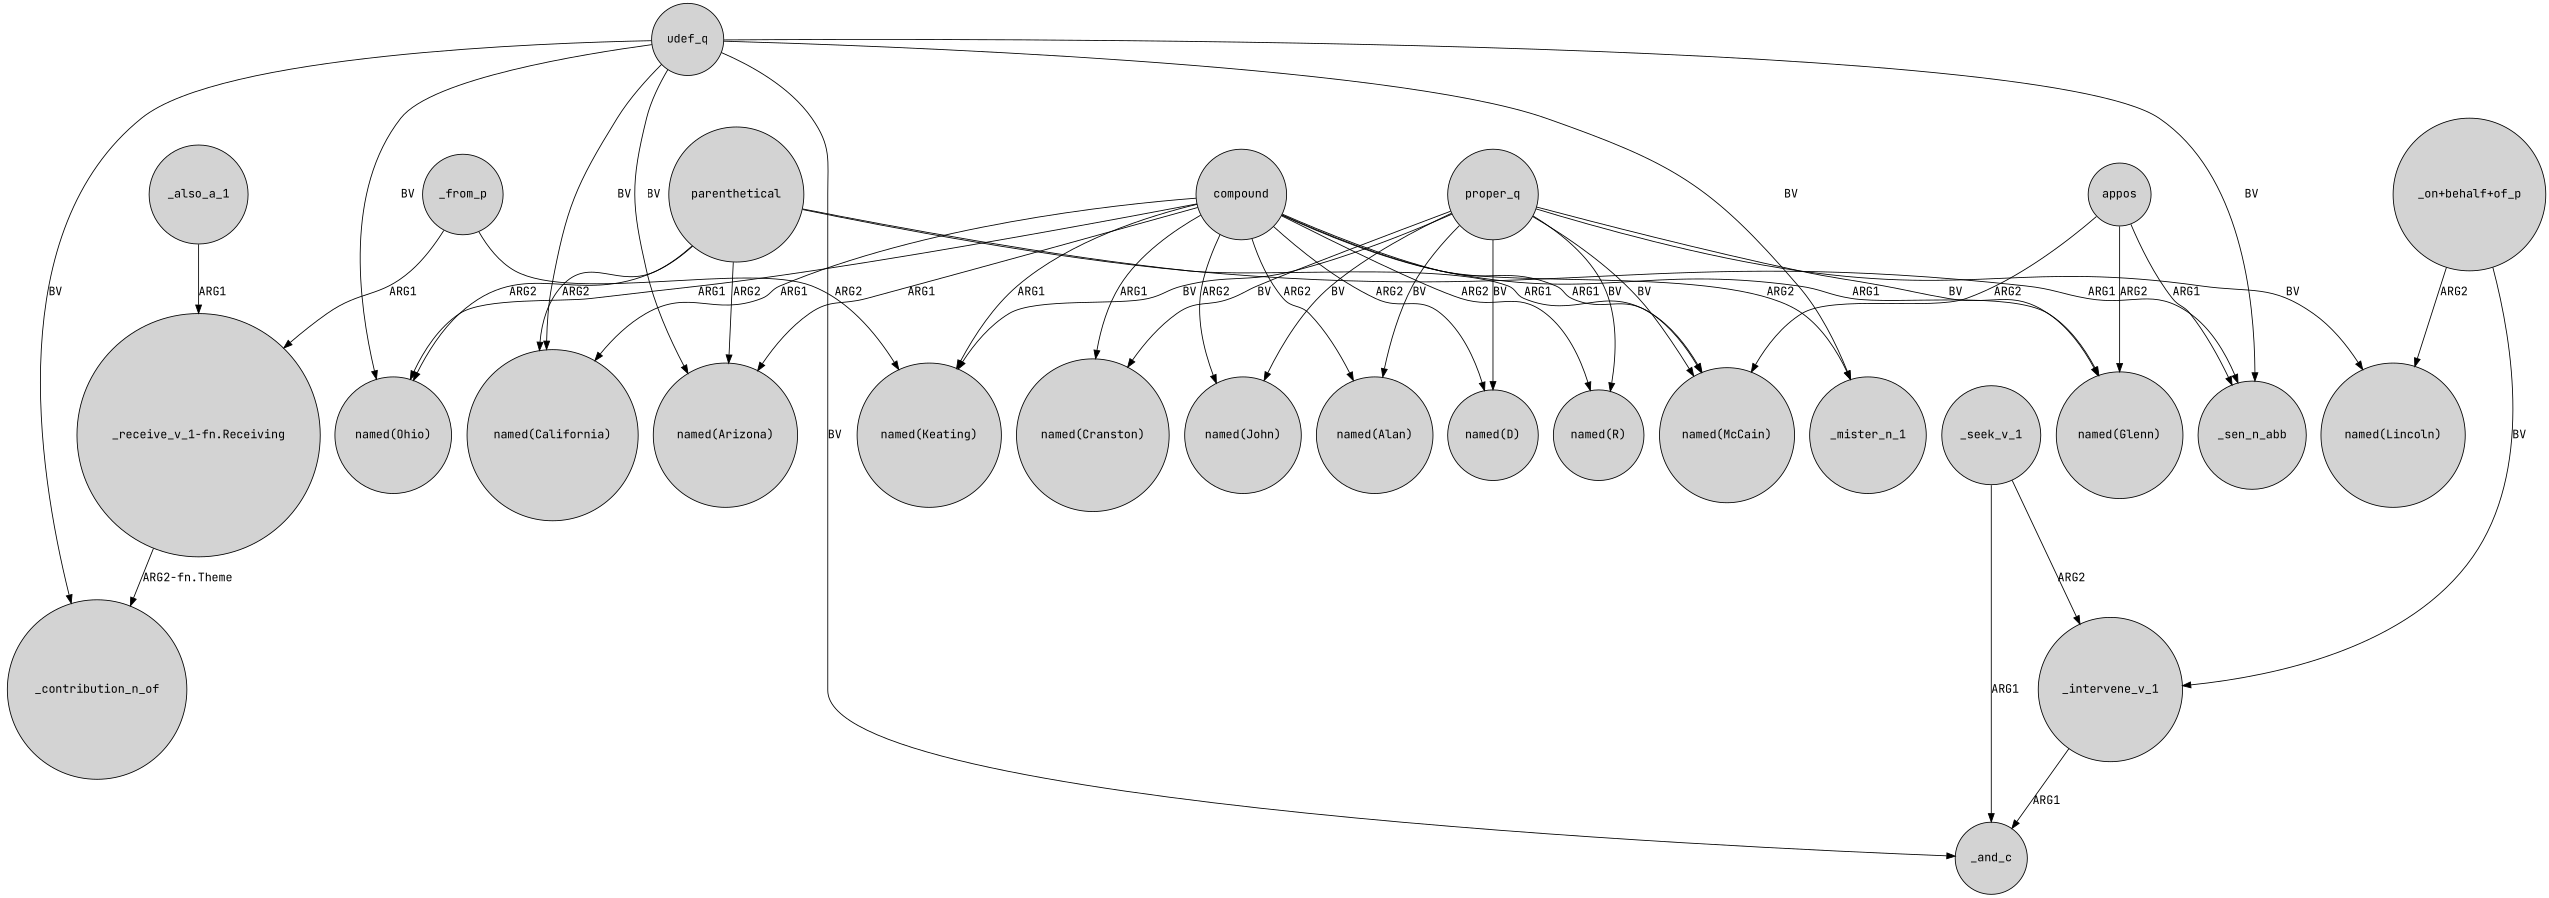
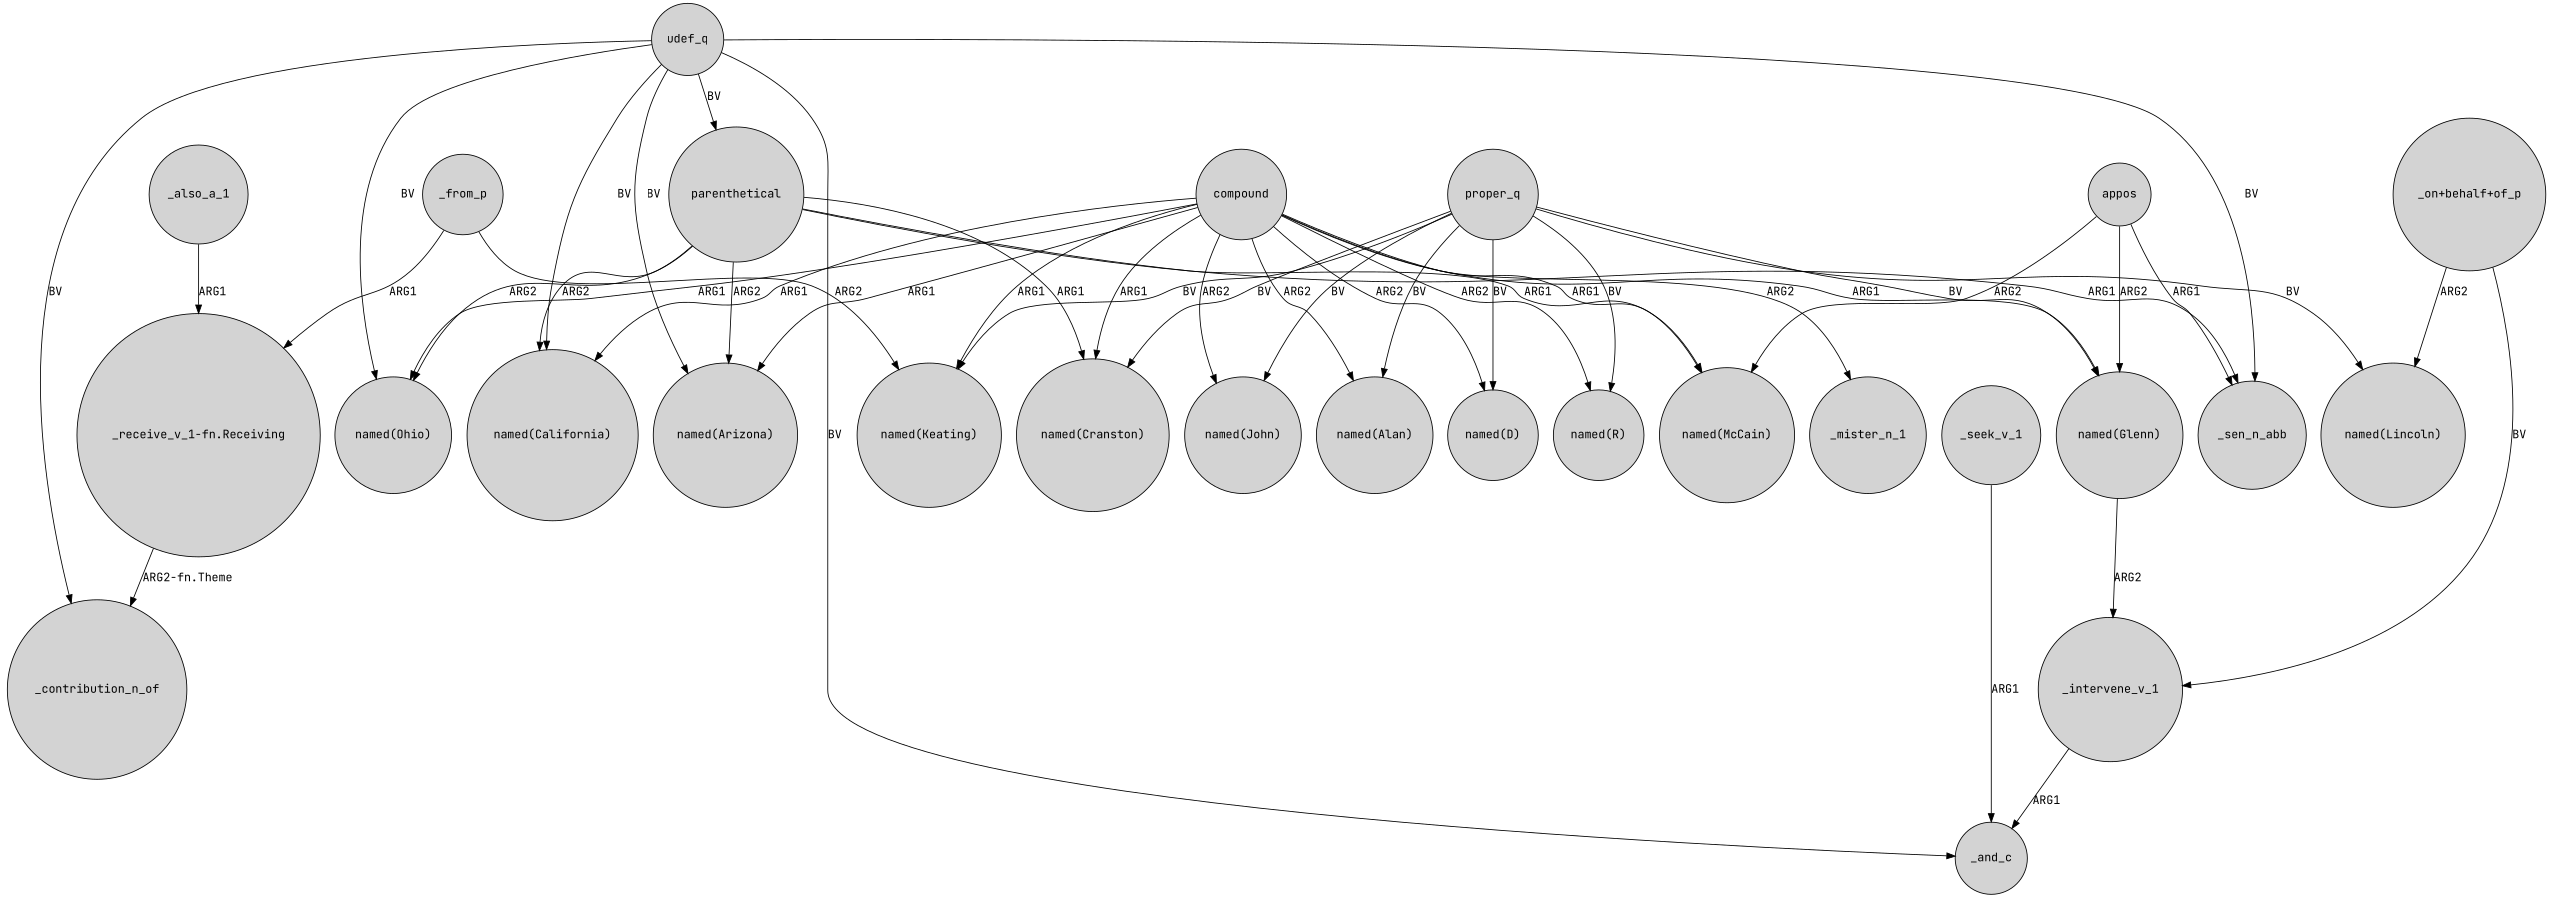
edge "udef_q" -> "_mister_n_1": now "udef_q" -> "parenthetical"
edge "parenthetical" -> "named(Cranston)": added, label "ARG1"
edge "proper_q" -> "named(McCain)": removed, label "BV"
edge "_seek_v_1" -> "_intervene_v_1": now "named(Glenn)" -> "_intervene_v_1"
